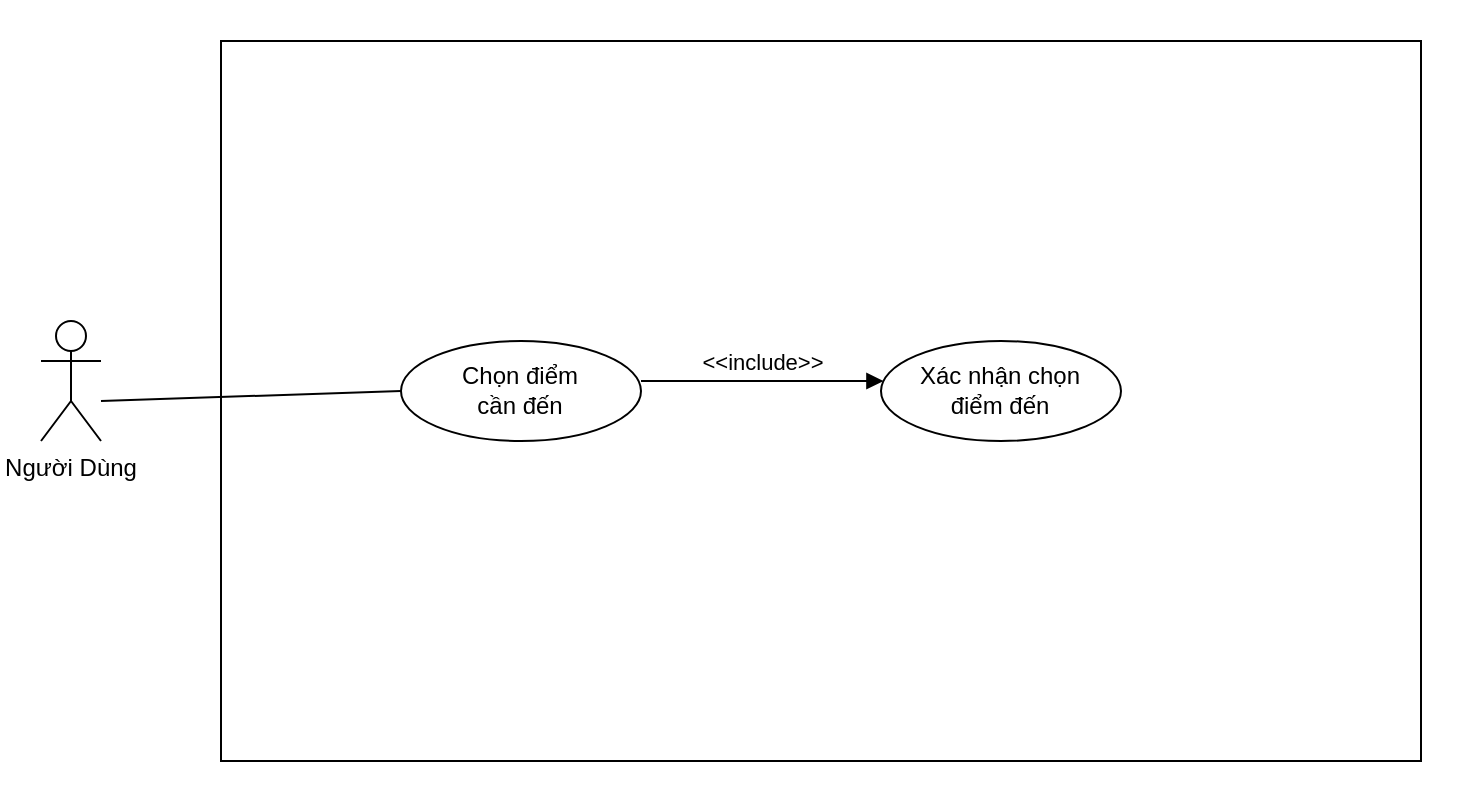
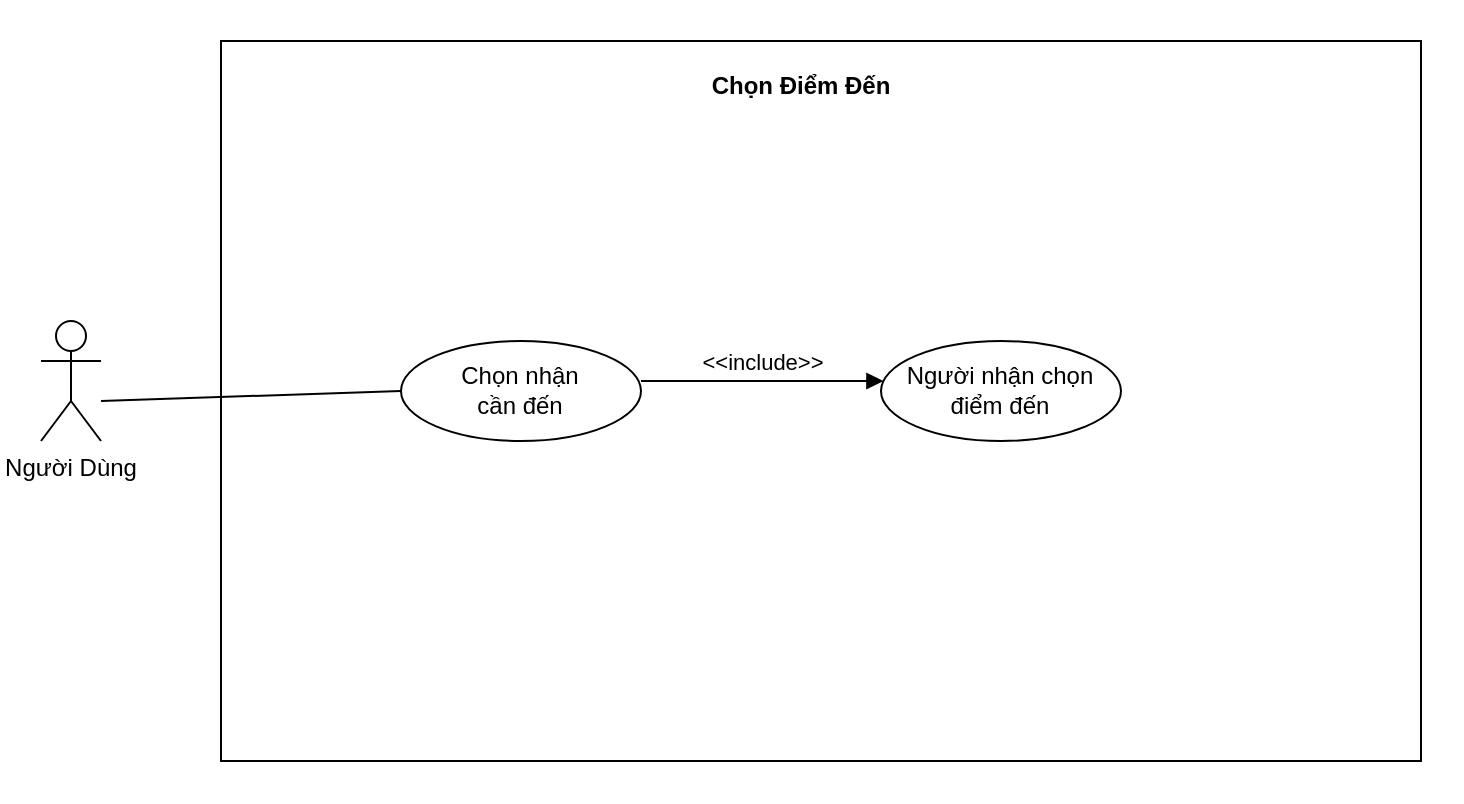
node "Chọn Điểm Đến": added
node "Chọn điểm cần đến": label "Chọn điểm cần đến" -> "Chọn nhận cần đến"
node "Xác nhận chọn điểm đến": label "Xác nhận chọn điểm đến" -> "Người nhận chọn điểm đến"
